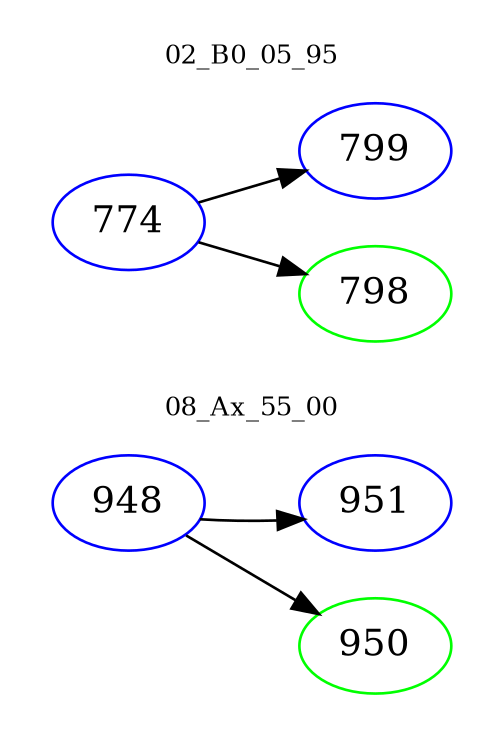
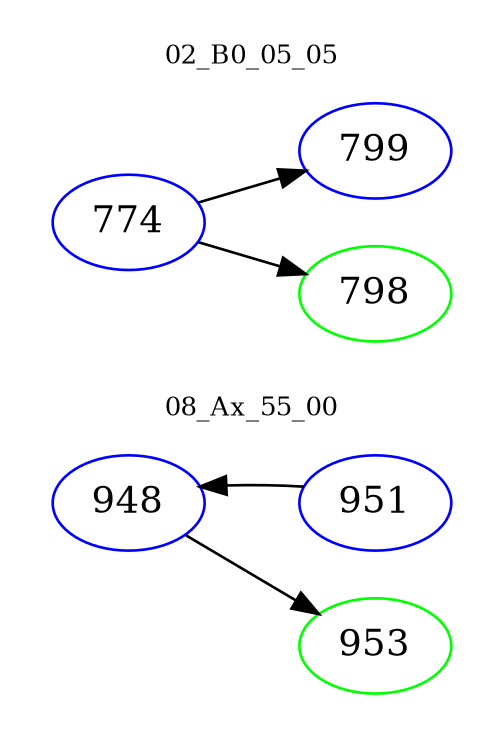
cluster "02_B0_05_95": label "02_B0_05_95" -> "02_B0_05_05"
edge "948" -> "951": reversed
node "950": label "950" -> "953"
